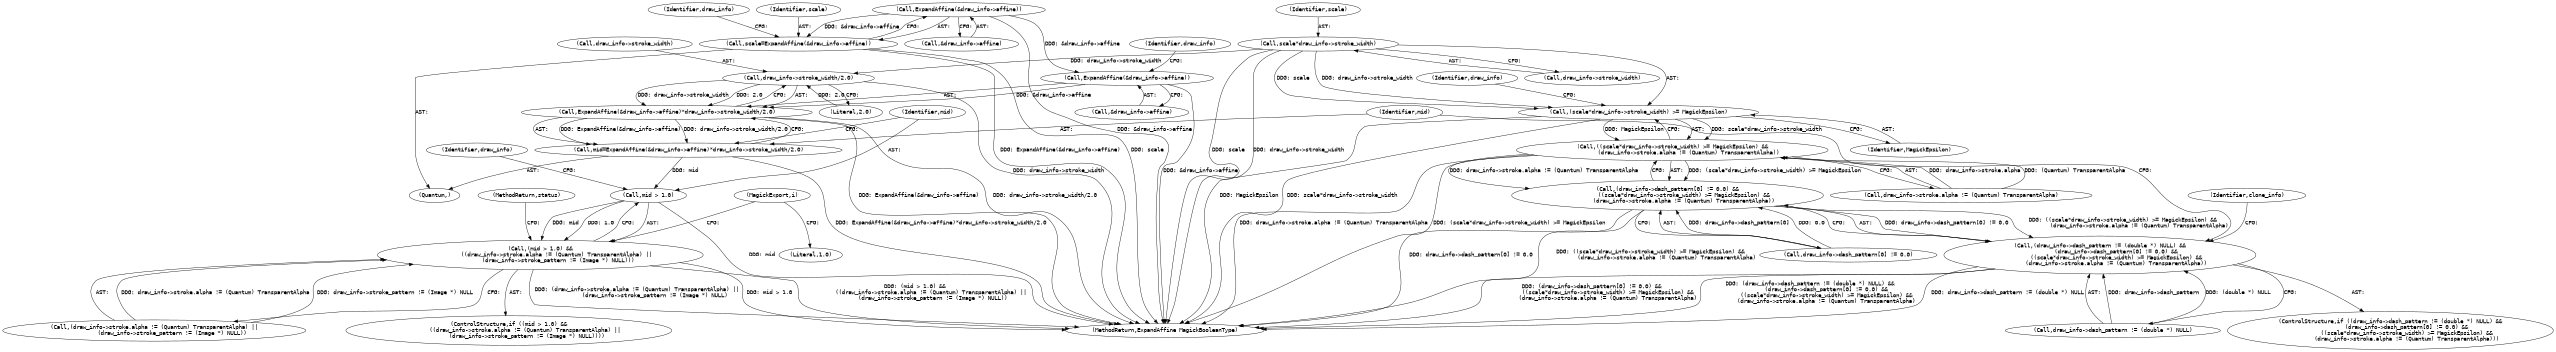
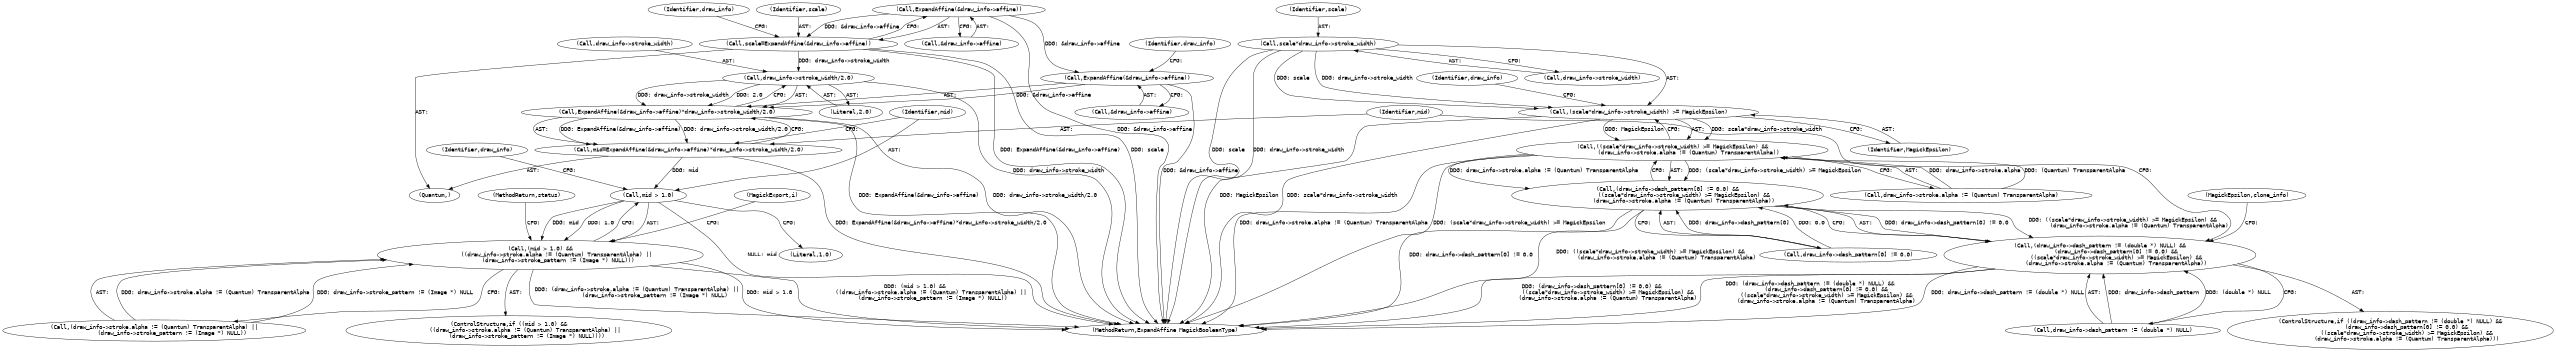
edge "(Call,scale*draw_info->stroke_width)" -> "(Call,draw_info->stroke_width/2.0)": now "(Call,scale=ExpandAffine(&draw_info->affine))" -> "(Call,draw_info->stroke_width/2.0)"
edge "(Literal,2.0)" -> "(Call,draw_info->stroke_width/2.0)": label "DDG: 2.0" -> "AST: "
edge "(Call,draw_info->stroke_width/2.0)" -> "(Literal,2.0)": label "CFG: " -> "AST: "
node "(Identifier,clone_info)": label "(Identifier,clone_info)" -> "(MagickEpsilon,clone_info)"
edge "(MagickExport,i)" -> "(Literal,1.0)": now "(Call,mid > 1.0)" -> "(Literal,1.0)"
edge "(Call,mid > 1.0)" -> "(MethodReturn,ExpandAffine MagickBooleanType)": label "DDG: mid" -> "NULL: mid"
